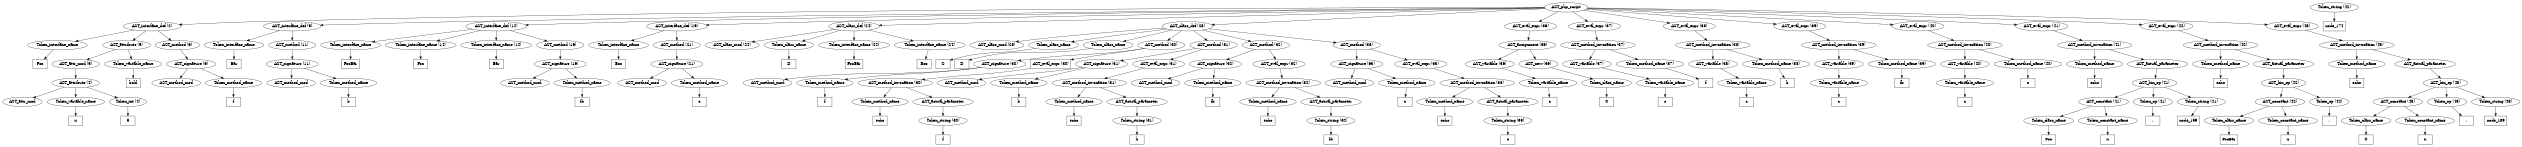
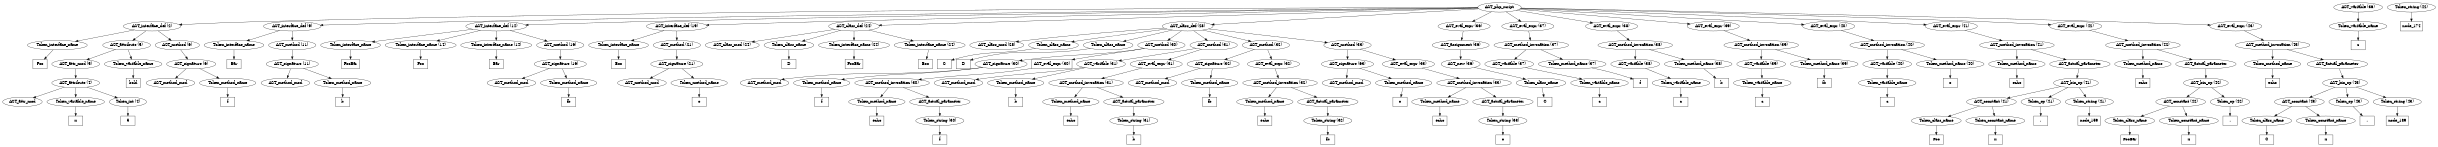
edge "AST_assignment (36)" -> "AST_variable (36)": removed
node "AST_signature (31)": label "AST_signature (31)" -> "AST_variable (31)"
